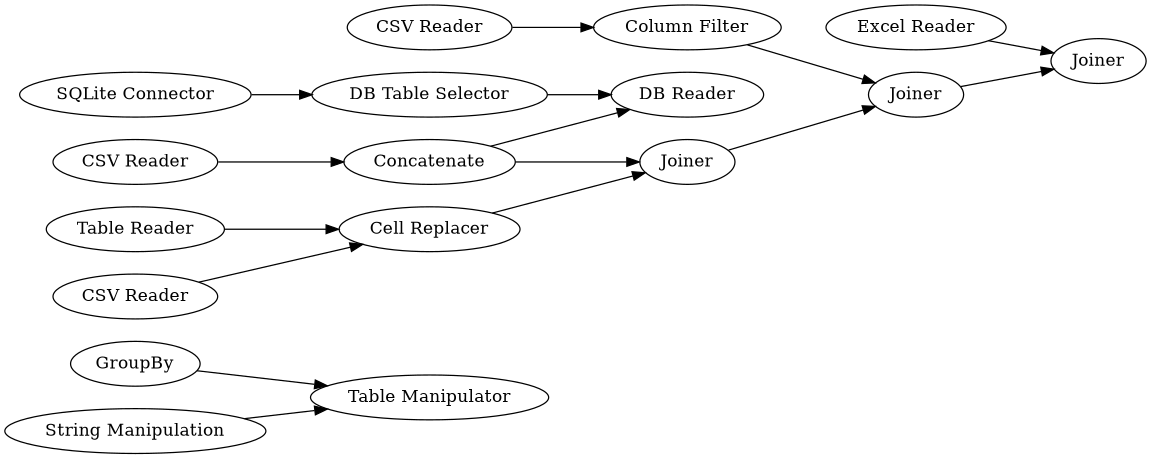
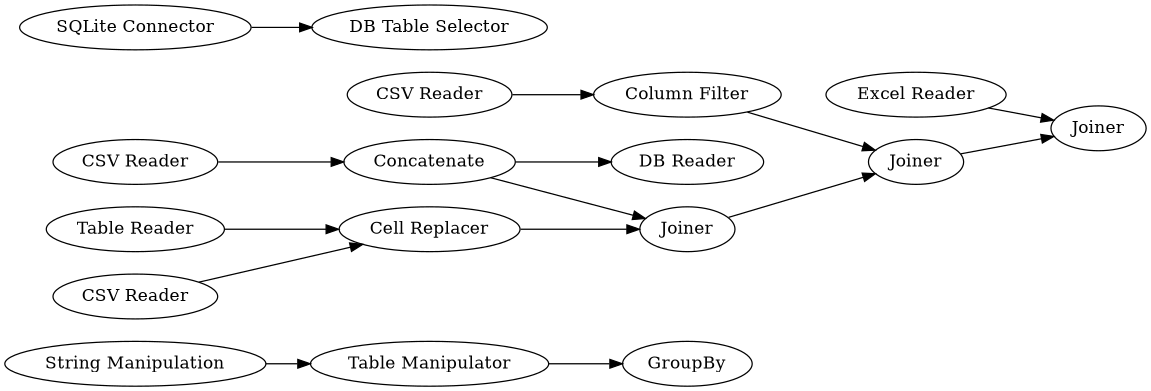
edge "DB Table Selector" -> "DB Reader": removed
edge "GroupBy" -> "Table Manipulator": reversed
